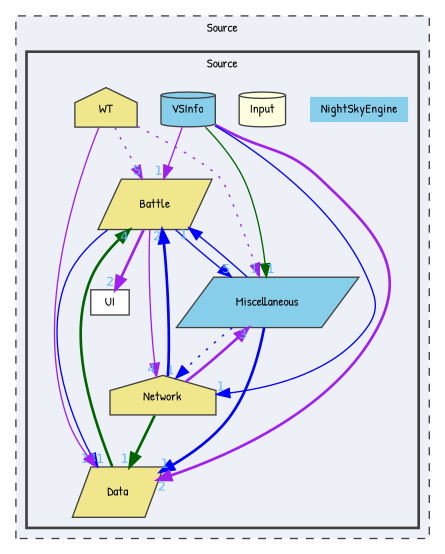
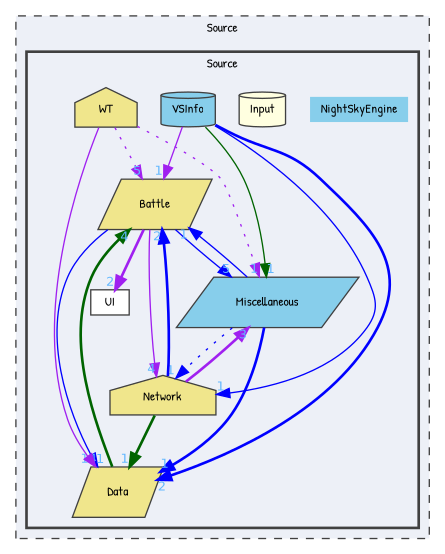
edge "VSInfo" -> "Data": color purple -> blue
